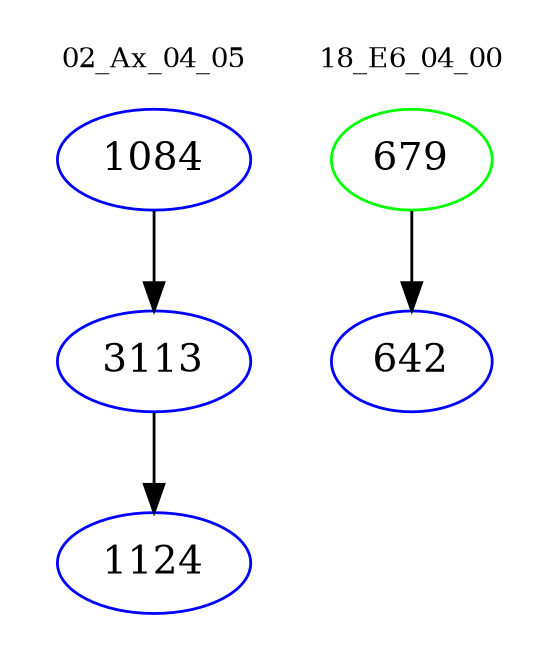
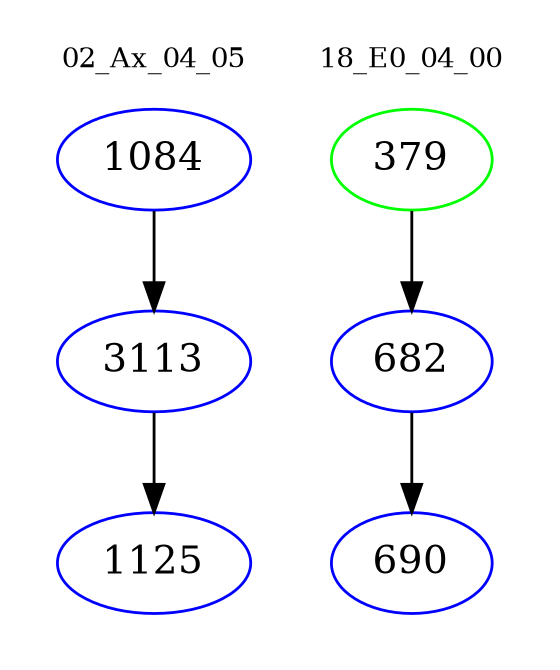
cluster "18_E6_04_00": label "18_E6_04_00" -> "18_E0_04_00"
node "679": label "679" -> "379"
node "642": label "642" -> "682"
node "1124": label "1124" -> "1125"
node "690": added
